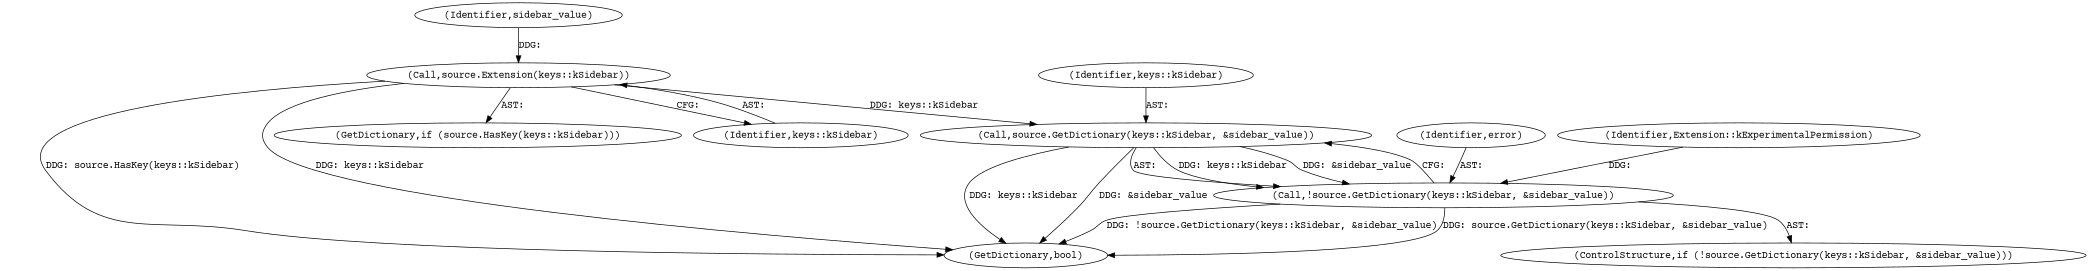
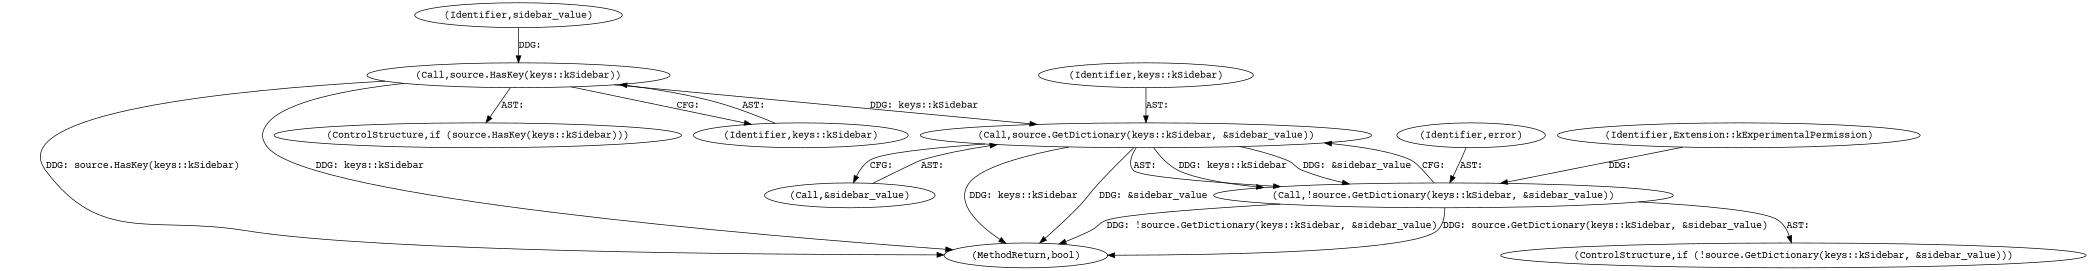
node "(Call,source.Extension(keys::kSidebar))": label "(Call,source.Extension(keys::kSidebar))" -> "(Call,source.HasKey(keys::kSidebar))"
node "(GetDictionary,if (source.HasKey(keys::kSidebar)))": label "(GetDictionary,if (source.HasKey(keys::kSidebar)))" -> "(ControlStructure,if (source.HasKey(keys::kSidebar)))"
node "(Call,&sidebar_value)": added
node "(GetDictionary,bool)": label "(GetDictionary,bool)" -> "(MethodReturn,bool)"
